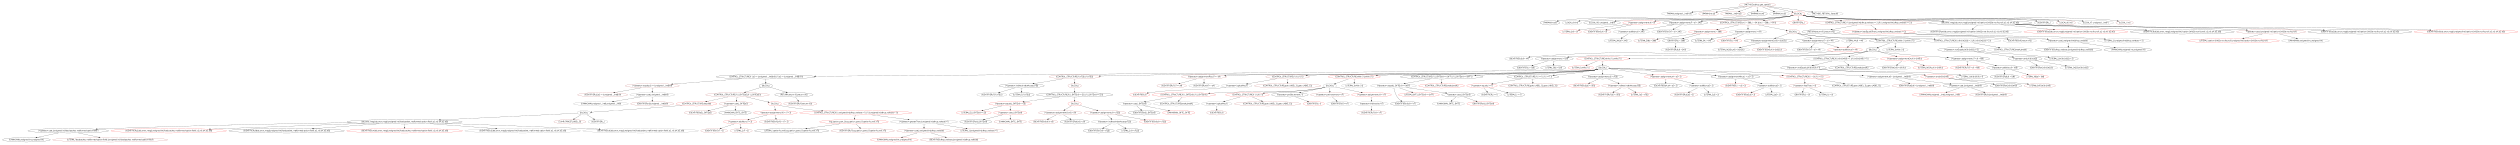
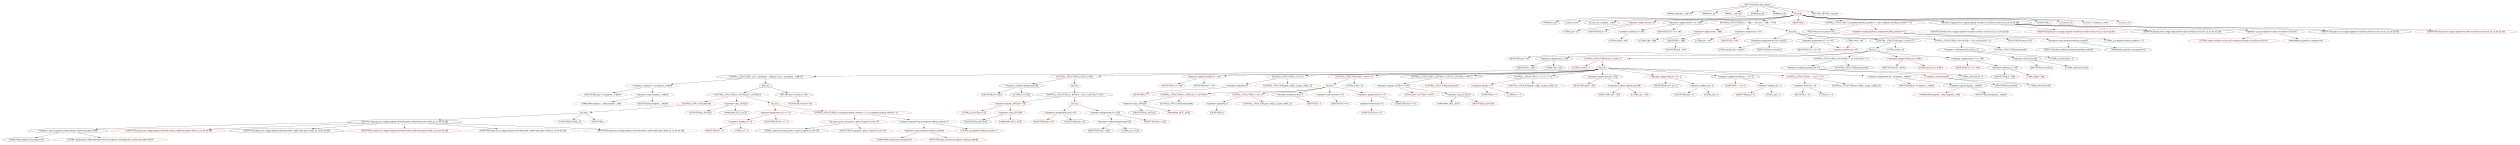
edge "(<operator>.equals,(_BYTE)v9 == 0xFF)" -> "(IDENTIFIER,v9,v9 = *v7)": now "(<operator>.assignment,v9 = *v7)" -> "(IDENTIFIER,v9,v9 = *v7)"
